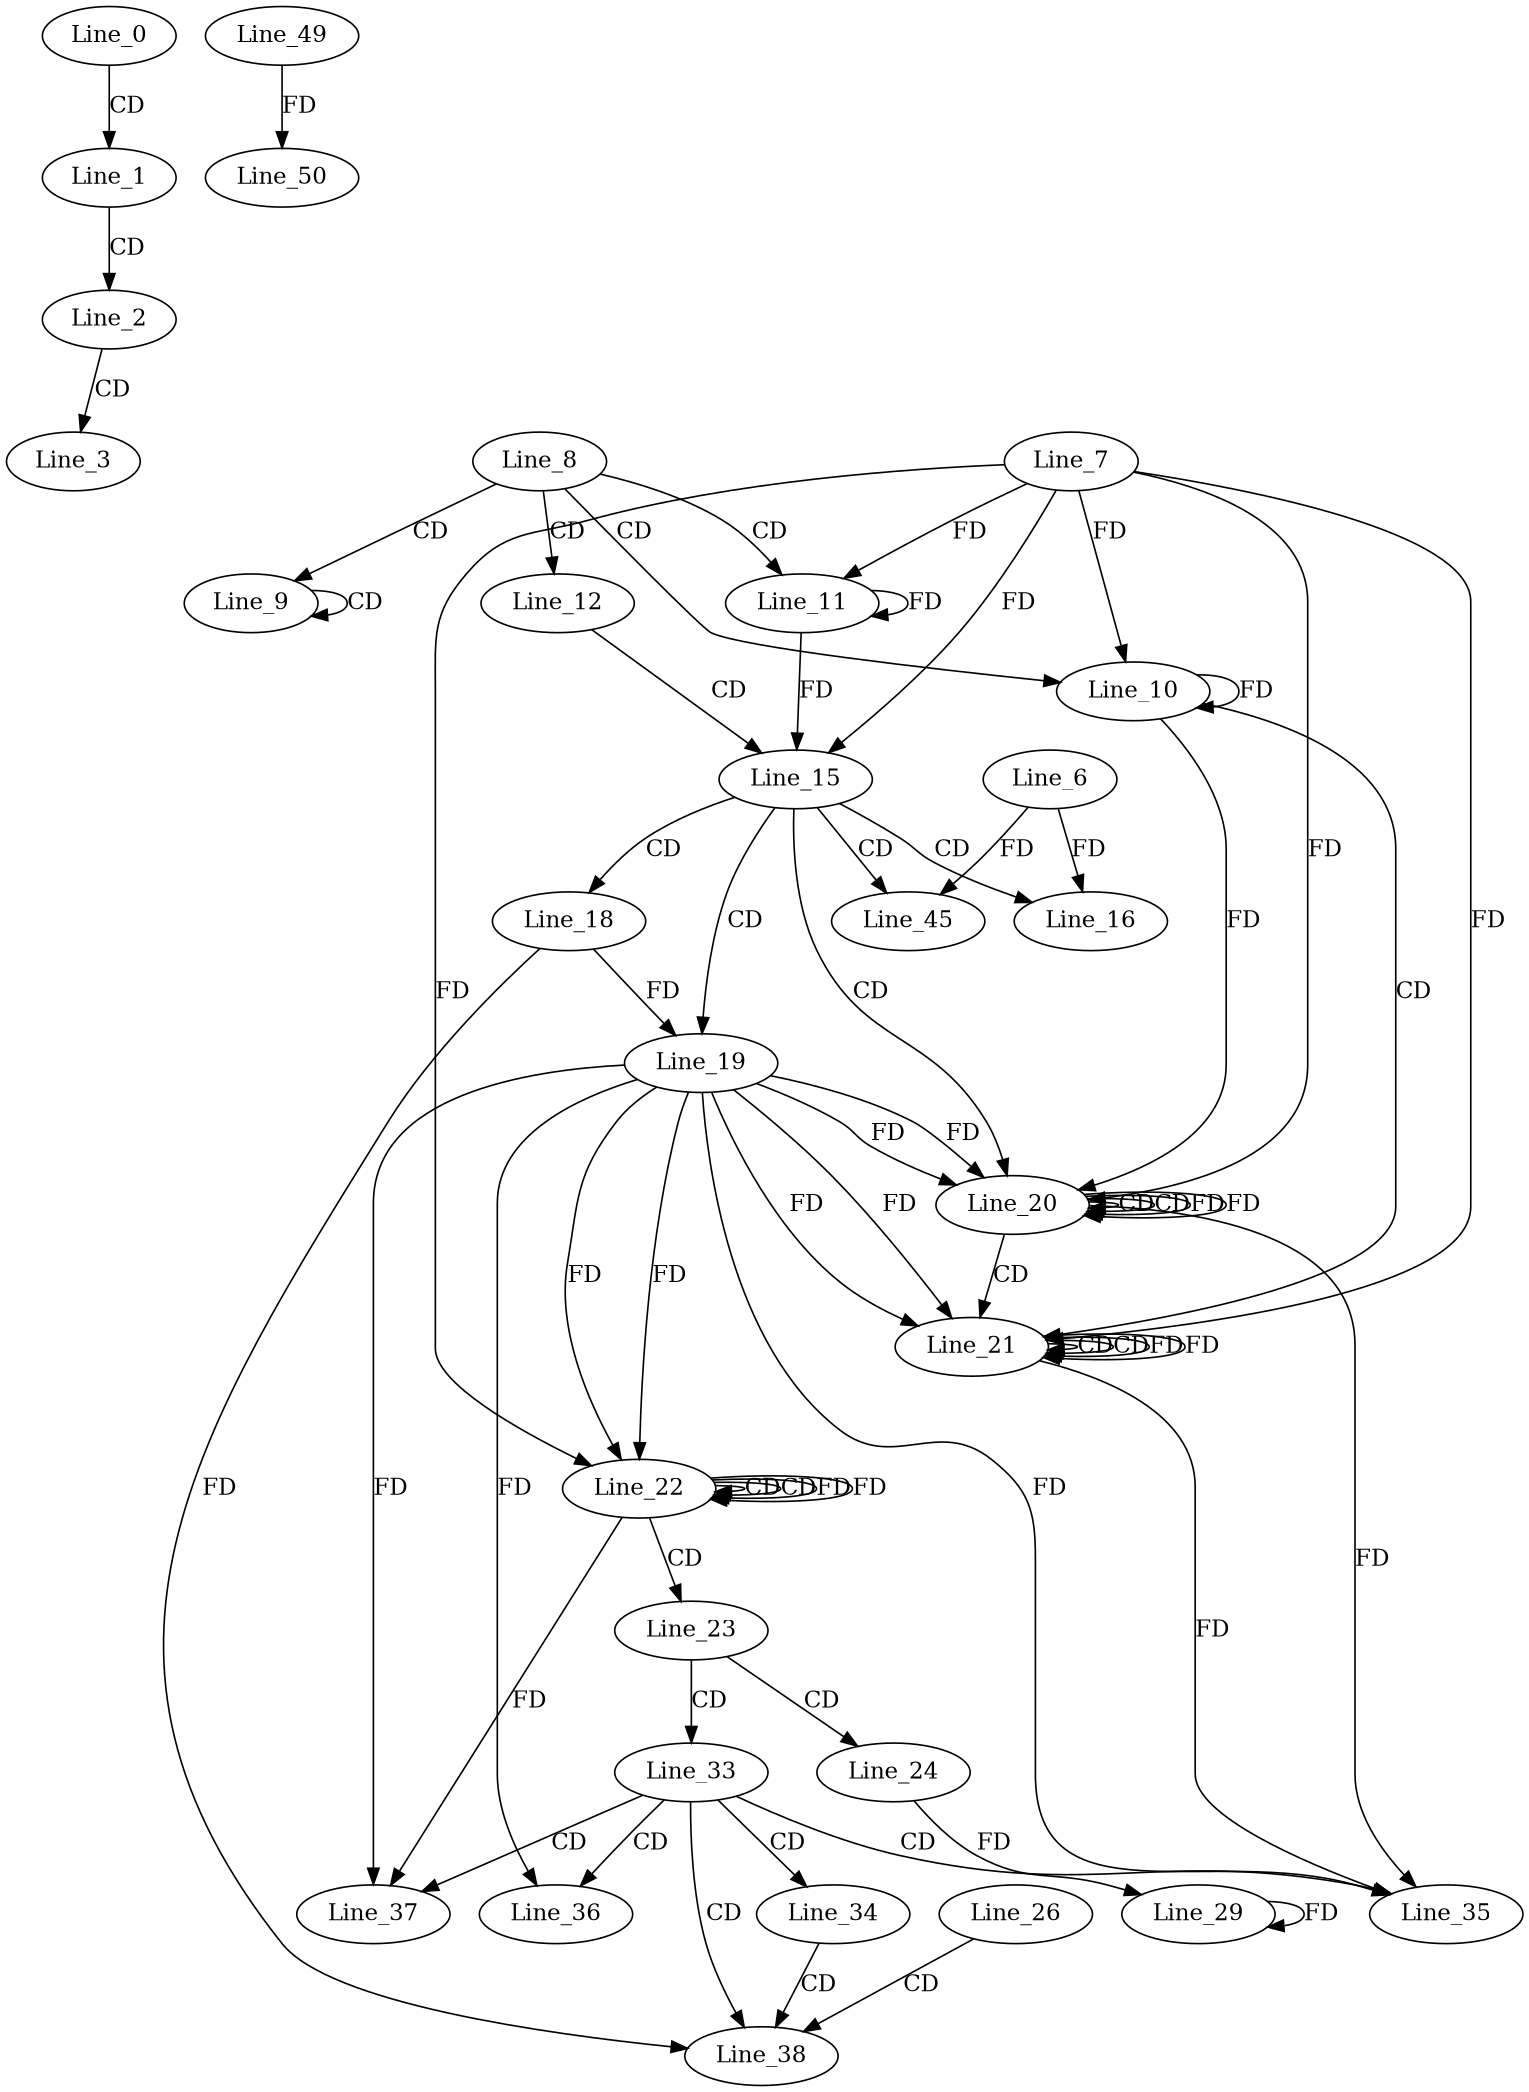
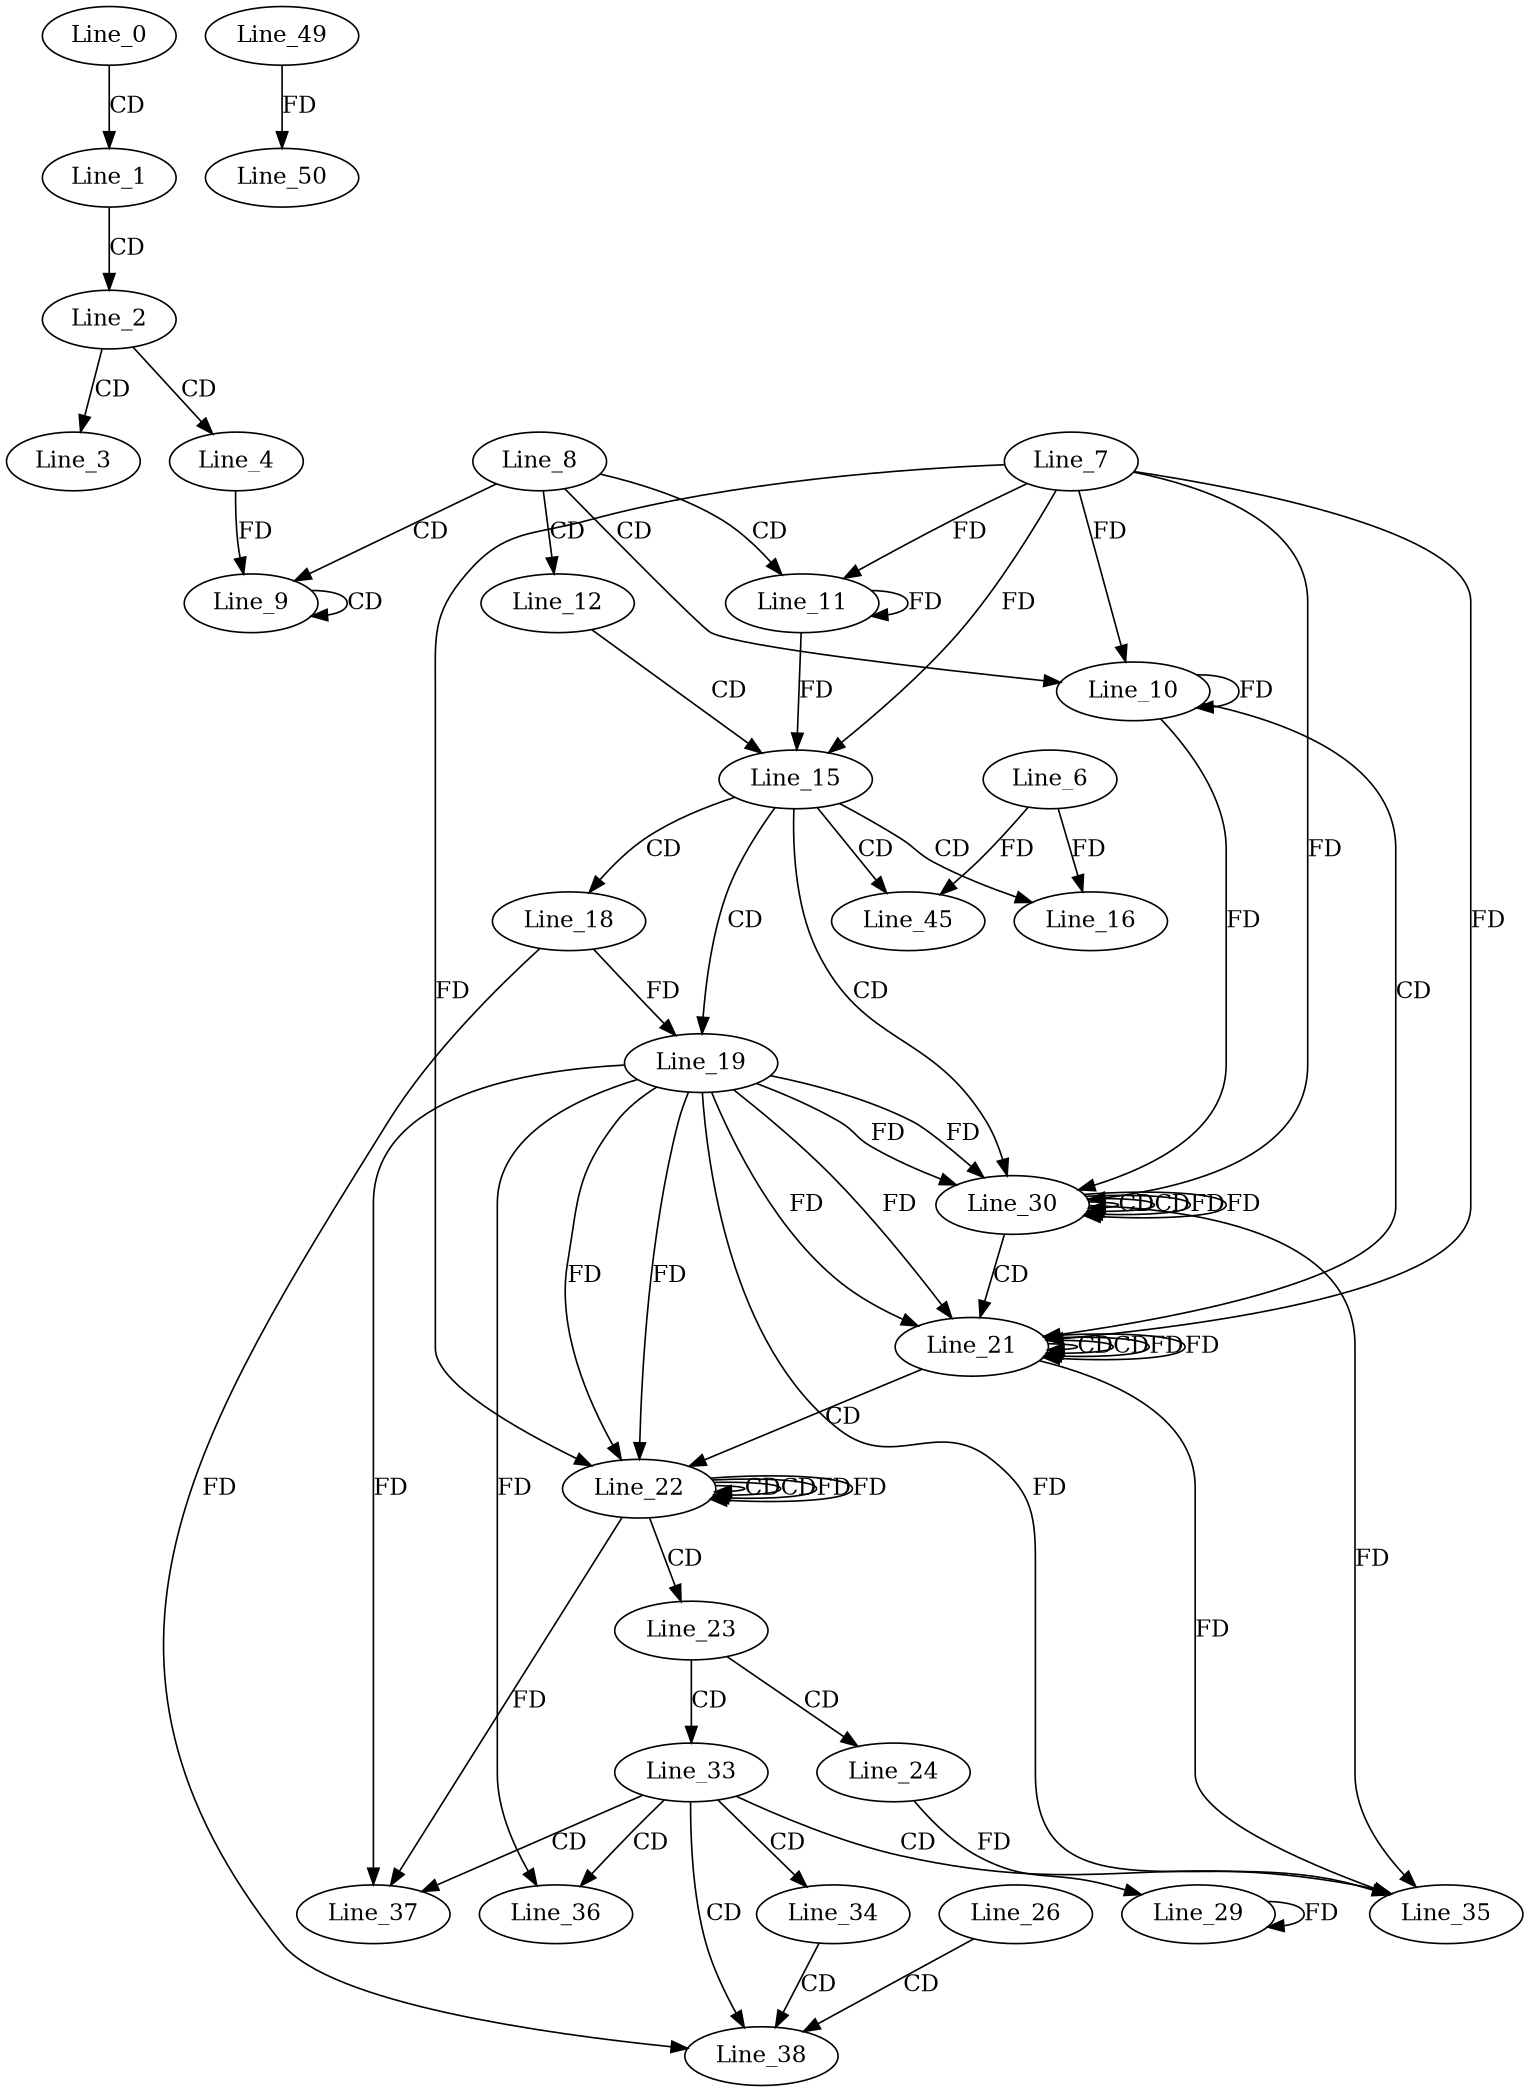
node "Line_4": added
node "Line_20": label "Line_20" -> "Line_30"
edge "Line_21" -> "Line_22": added, label "CD"
